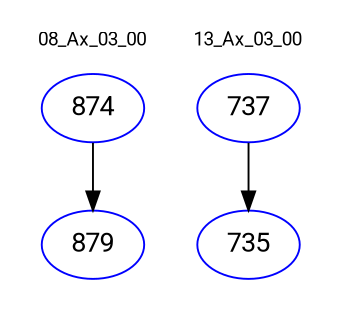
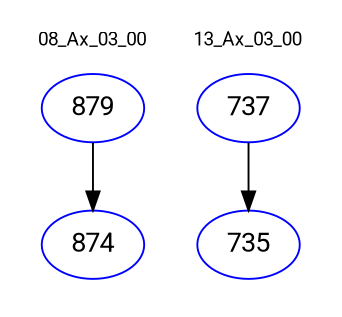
edge "874" -> "879": reversed
